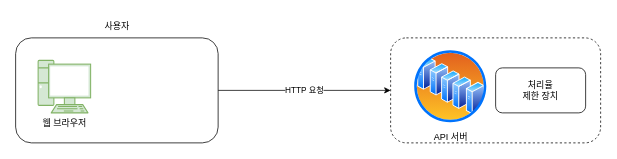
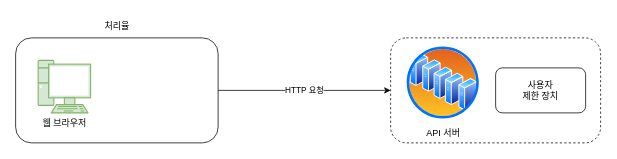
node "사용자": label "사용자" -> "처리율"
node "API 서버": moved (450, 87) -> (443, 83)
node "처리율 제한 장치": label "처리율 제한 장치" -> "사용자 제한 장치"
